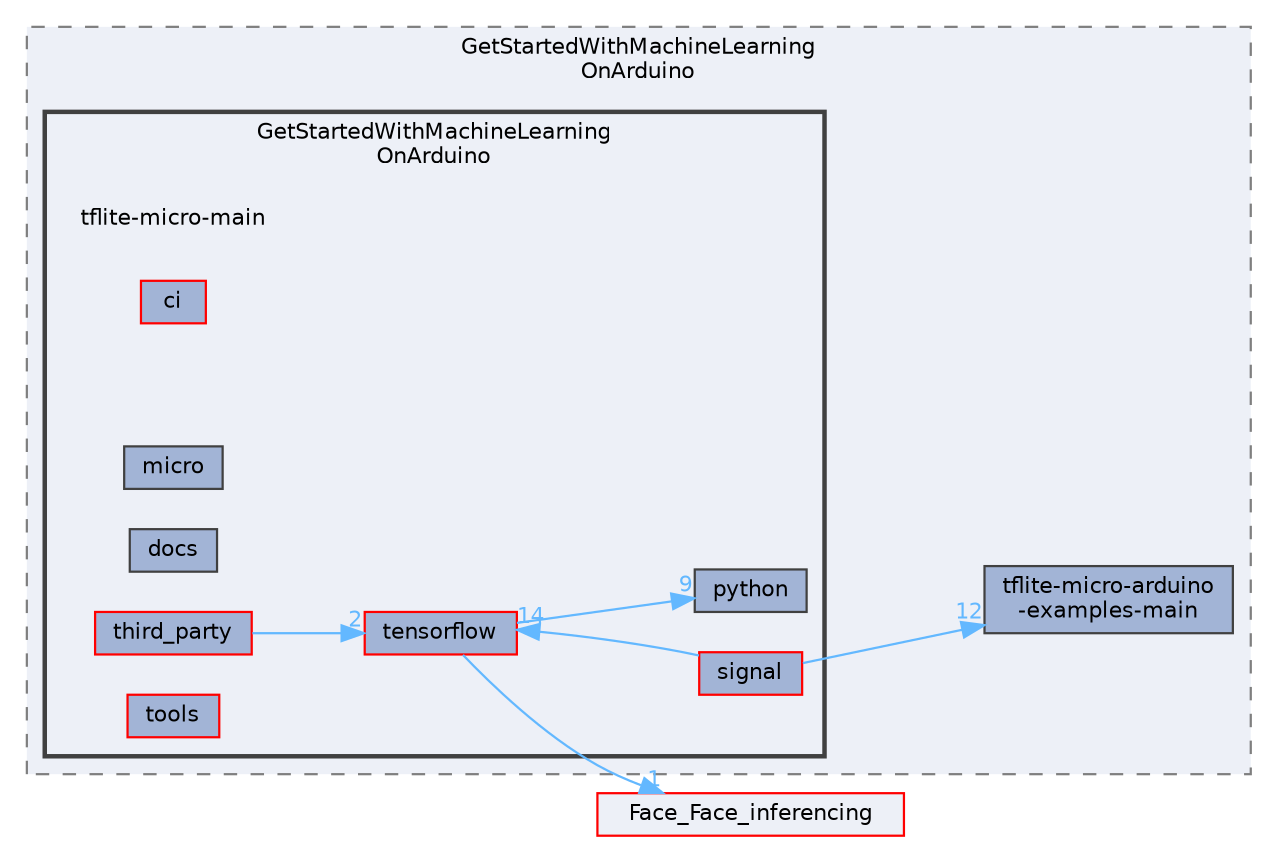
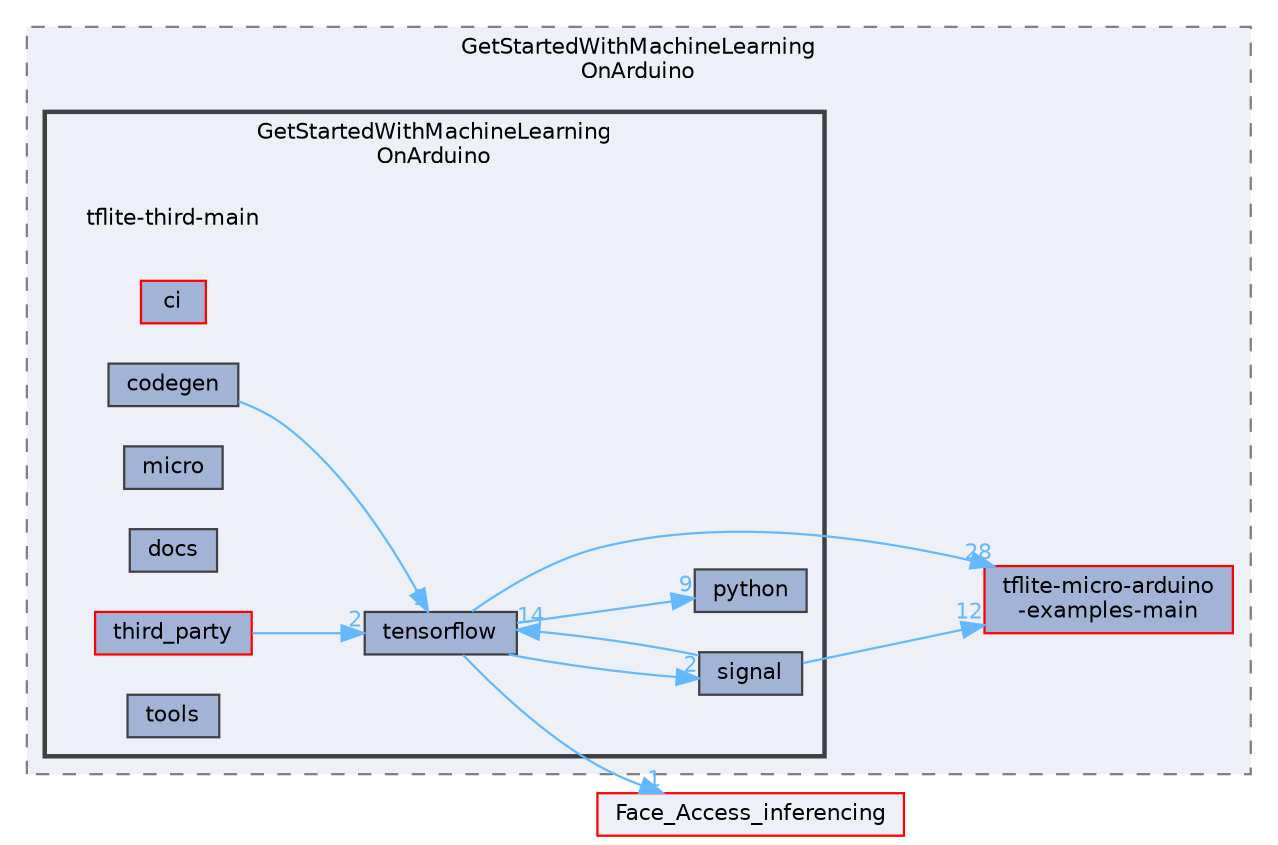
node "tflite-micro-main": label "tflite-micro-main" -> "tflite-third-main"
node "codegen": added
edge "tensorflow" -> "tflite-micro-arduino -examples-main": added
node "tflite-micro-arduino -examples-main": color grey25 -> red
node "tensorflow": color red -> grey25
edge "tensorflow" -> "signal": added
node "signal": color red -> grey25
node "tools": color red -> grey25
node "Face_Face_inferencing": label "Face_Face_inferencing" -> "Face_Access_inferencing"
